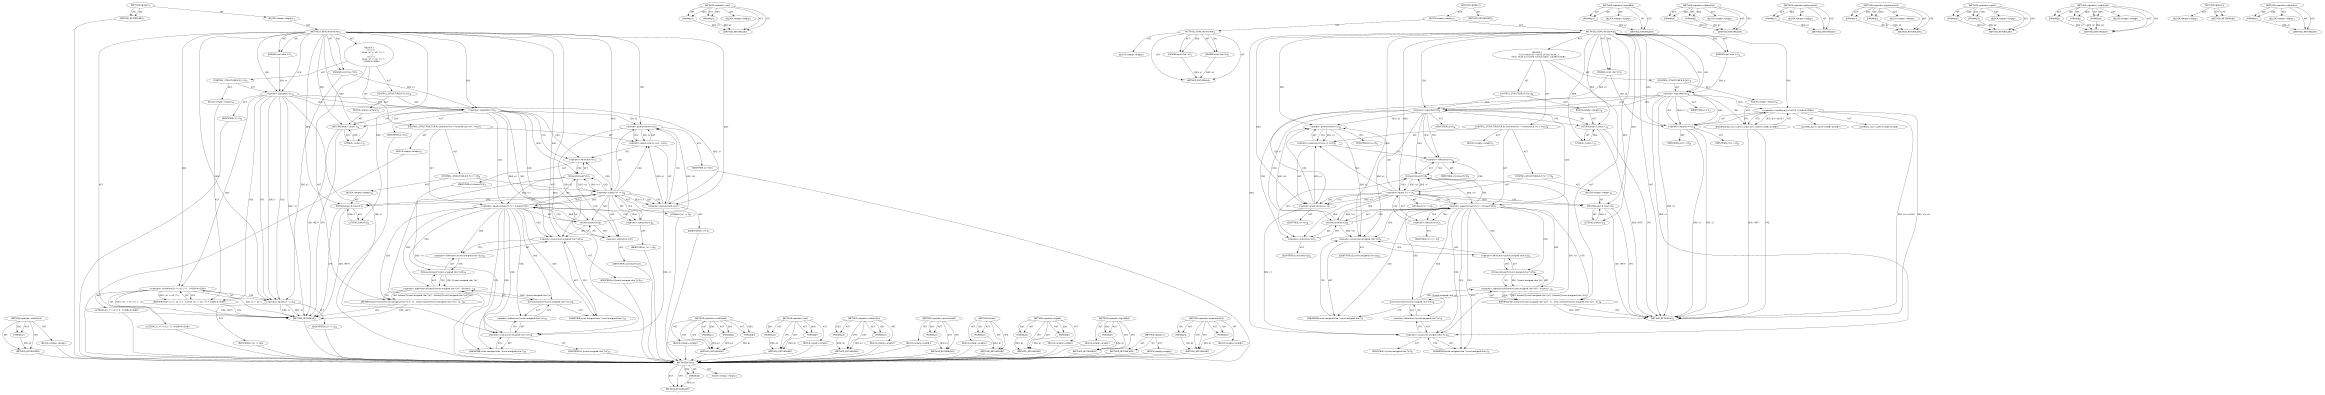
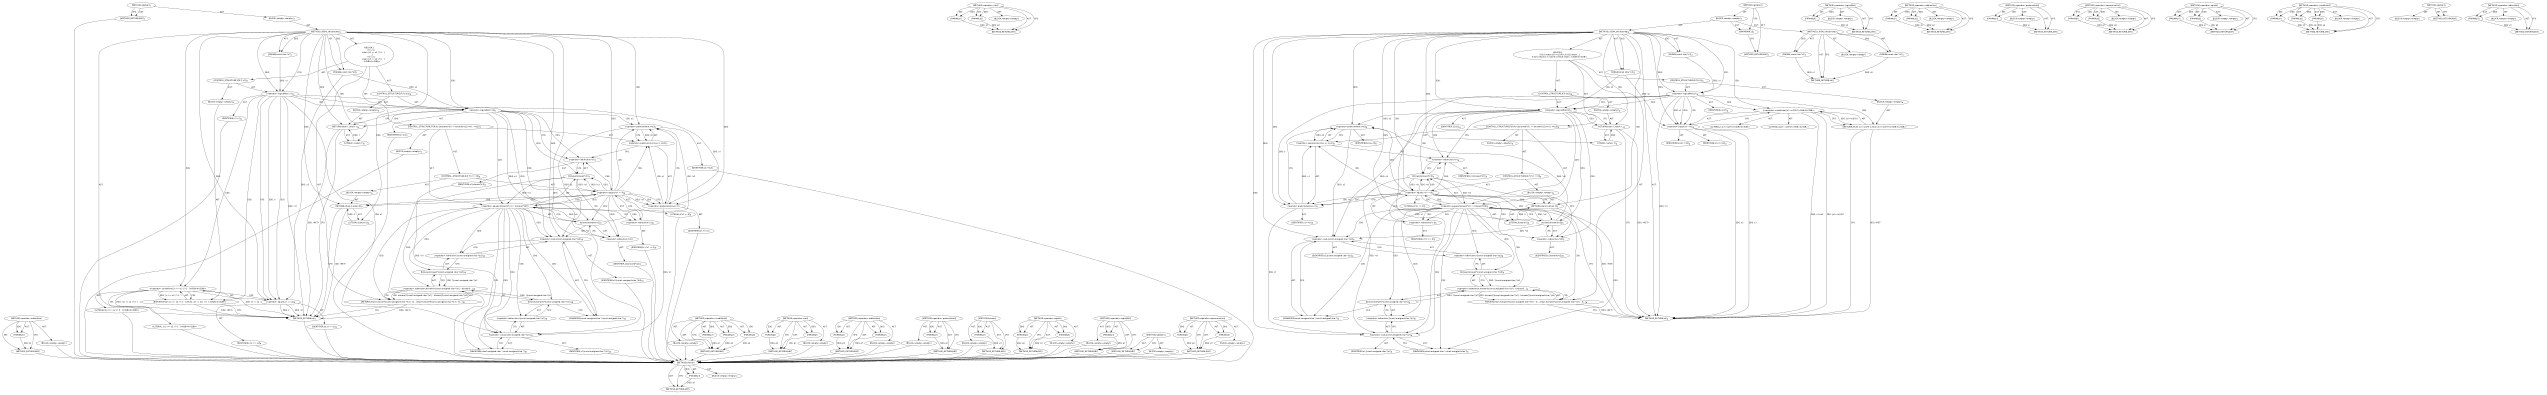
node "(UNKNOWN,),))": added
